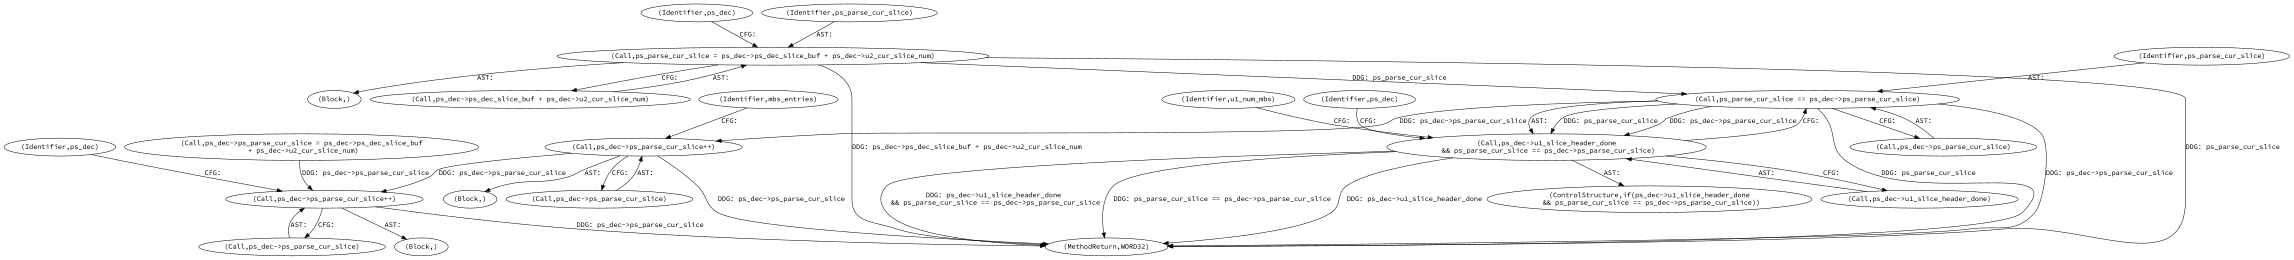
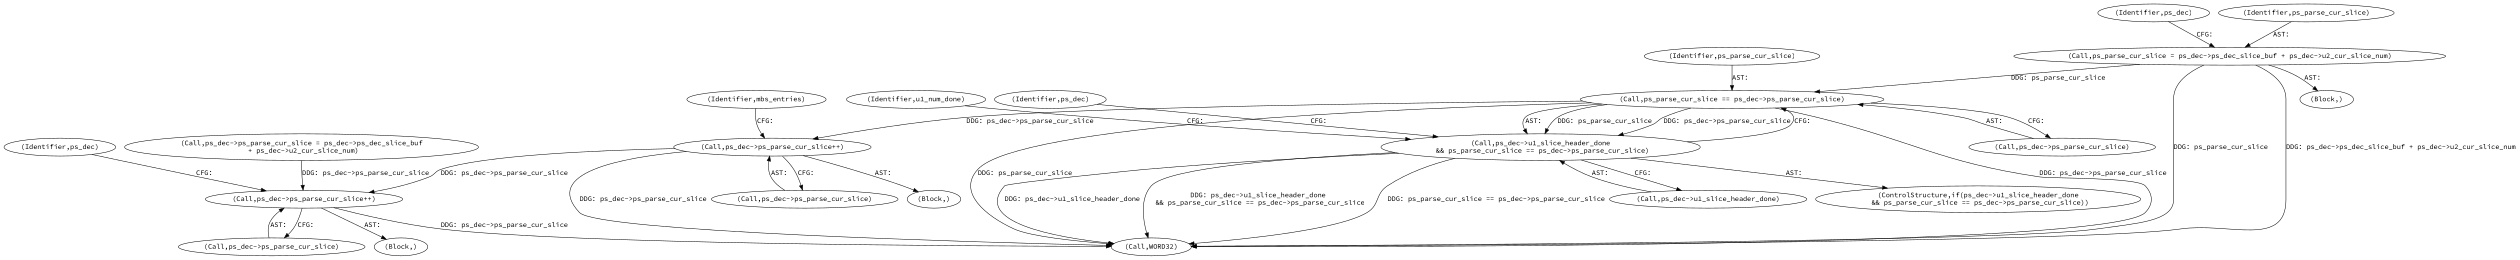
node "(Call,ps_dec->ps_dec_slice_buf + ps_dec->u2_cur_slice_num)": removed
node "(Identifier,u1_num_mbs)": label "(Identifier,u1_num_mbs)" -> "(Identifier,u1_num_done)"
node "(MethodReturn,WORD32)": label "(MethodReturn,WORD32)" -> "(Call,WORD32)"
